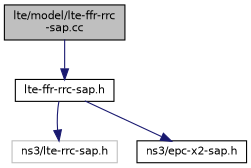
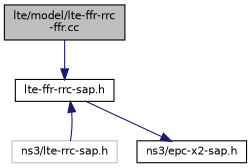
node "lte/model/lte-ffr-rrc -sap.cc": label "lte/model/lte-ffr-rrc -sap.cc" -> "lte/model/lte-ffr-rrc -ffr.cc"
edge "lte-ffr-rrc-sap.h" -> "ns3/lte-rrc-sap.h": reversed
